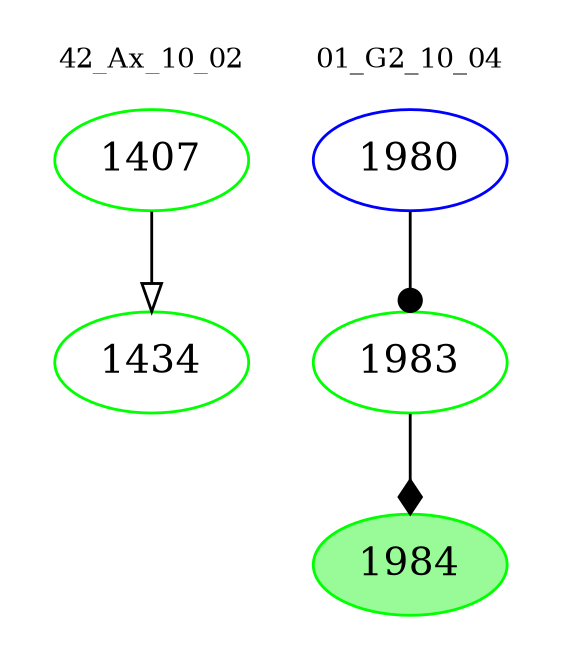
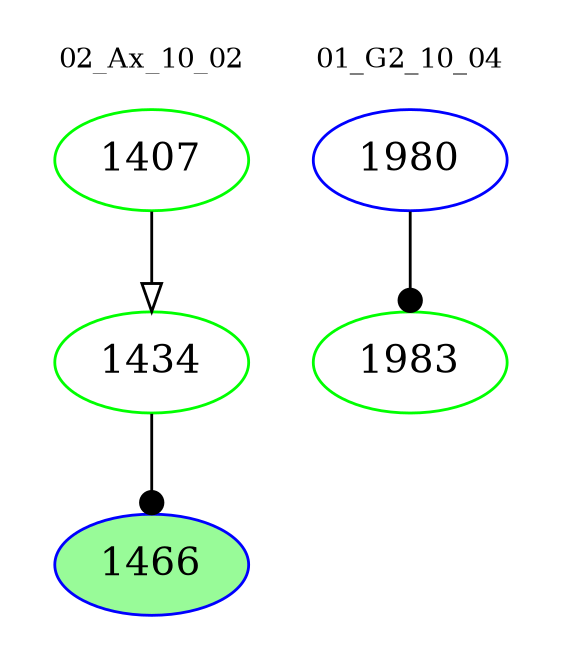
cluster "42_Ax_10_02": label "42_Ax_10_02" -> "02_Ax_10_02"
node "1466": added
node "1984": removed
